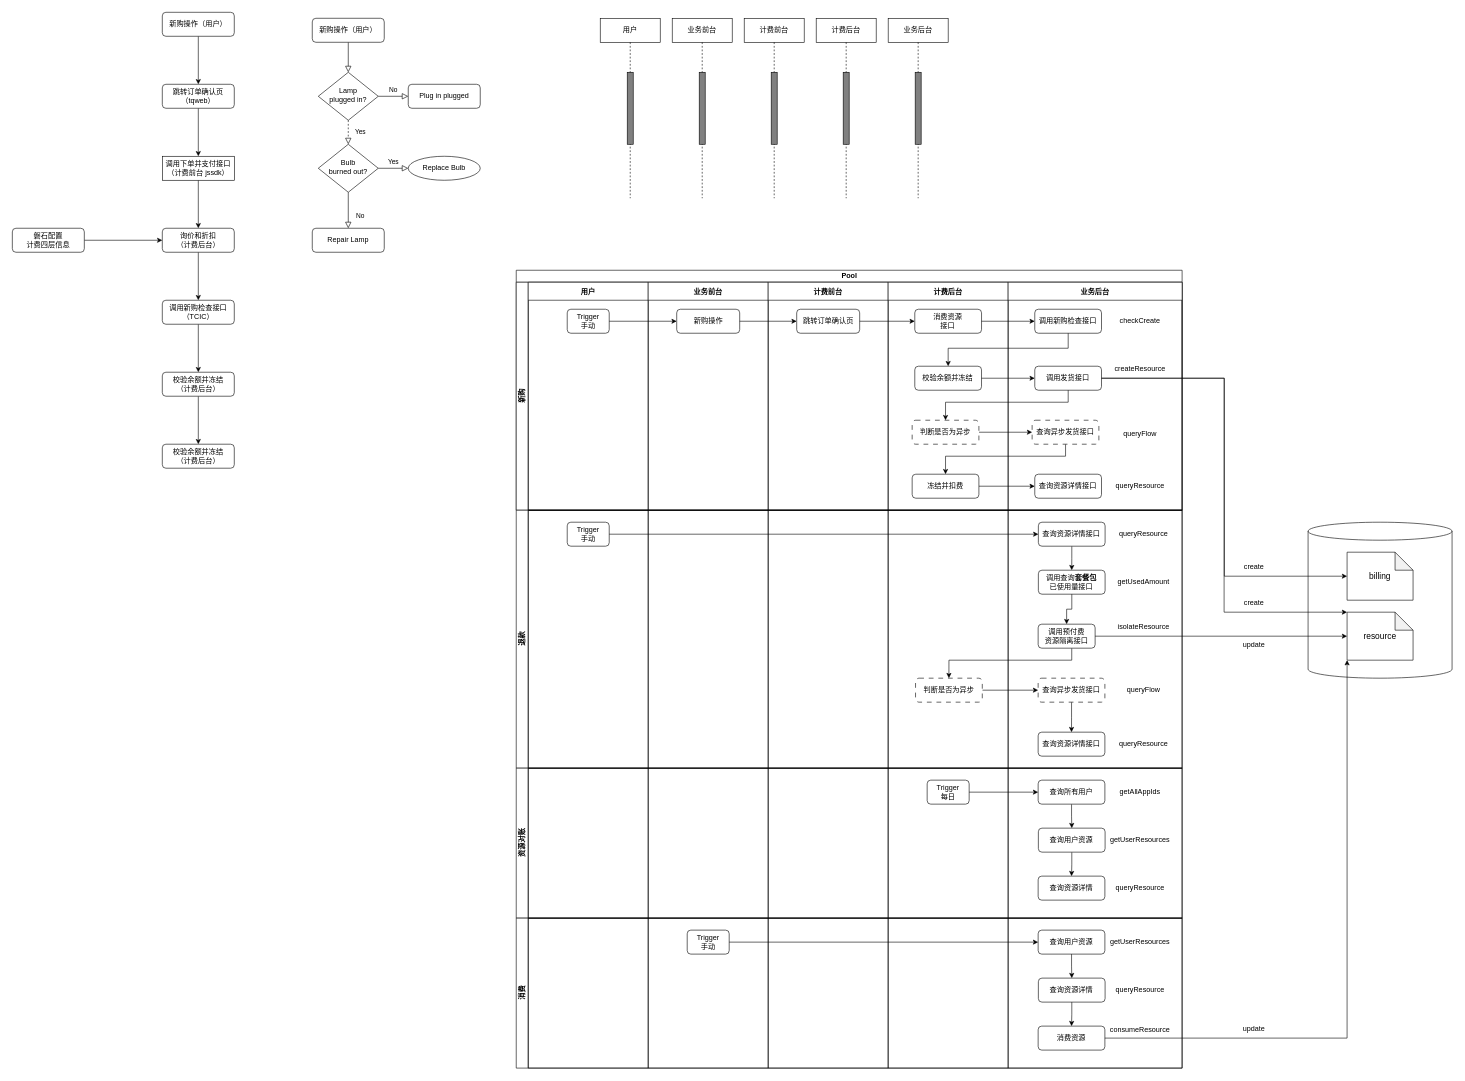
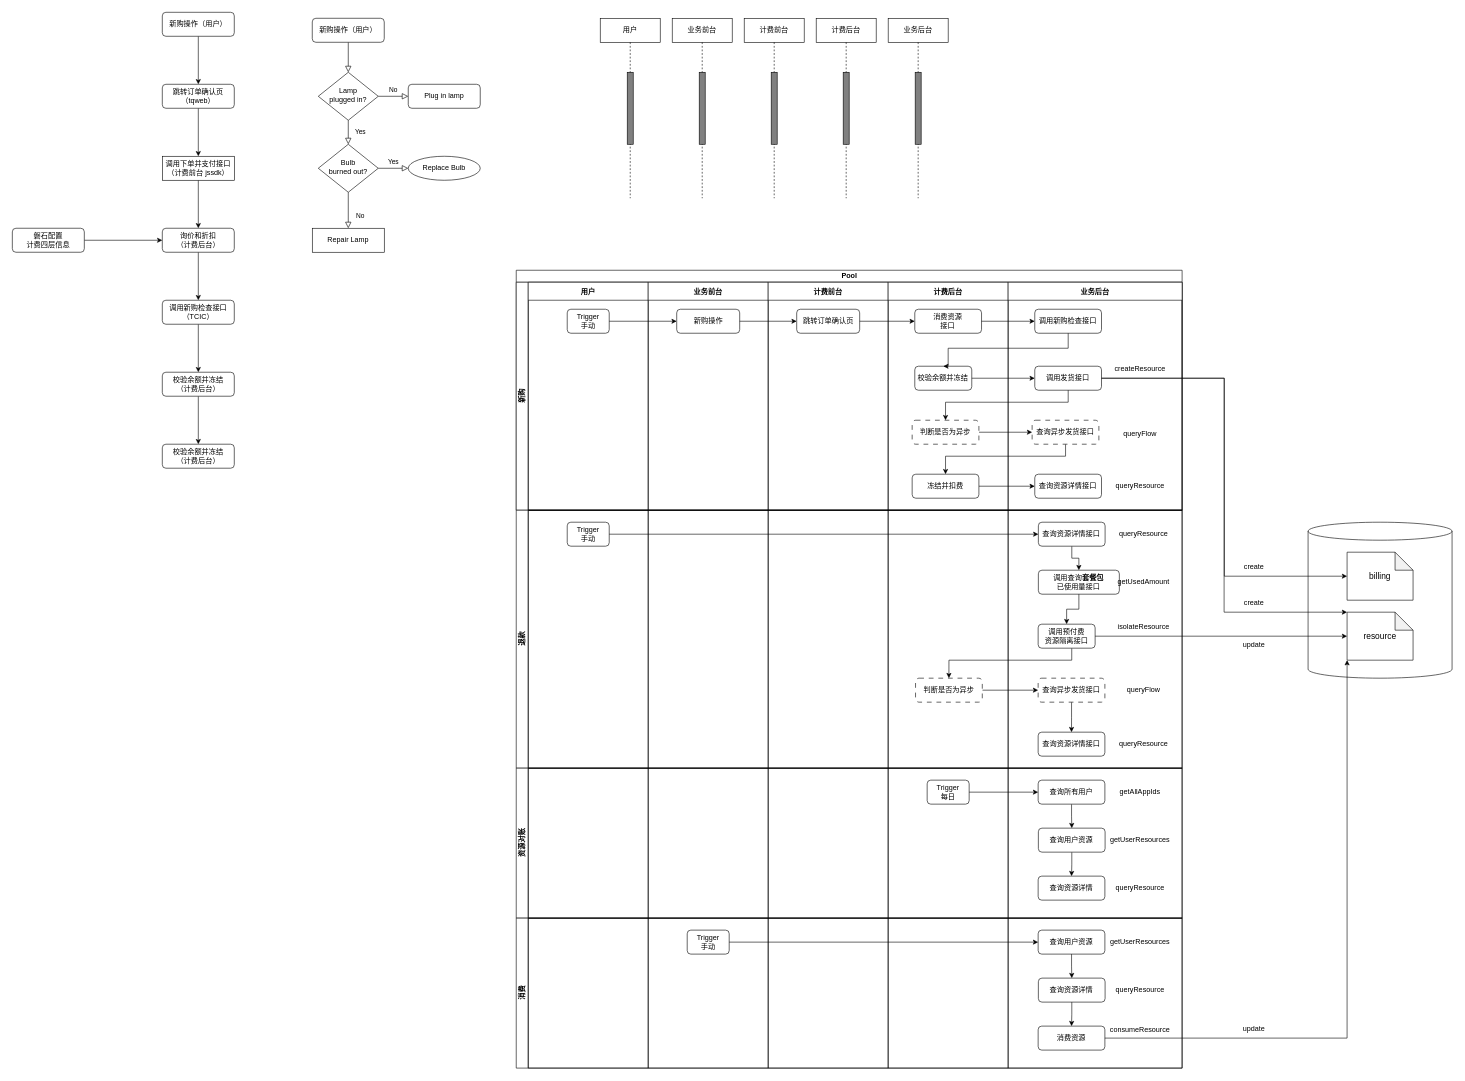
node "Plug in plugged": label "Plug in plugged" -> "Plug in lamp"
edge "Lamp plugged in?" -> "Bulb burned out?": style dashed -> solid
node "Repair Lamp": shape rounded rectangle -> rectangle
node "checkCreate": removed
node "校验余额并冻结": size 67x24 -> 57x24
node "调用查询套餐包 已使用量接口": size 67x24 -> 81x24
